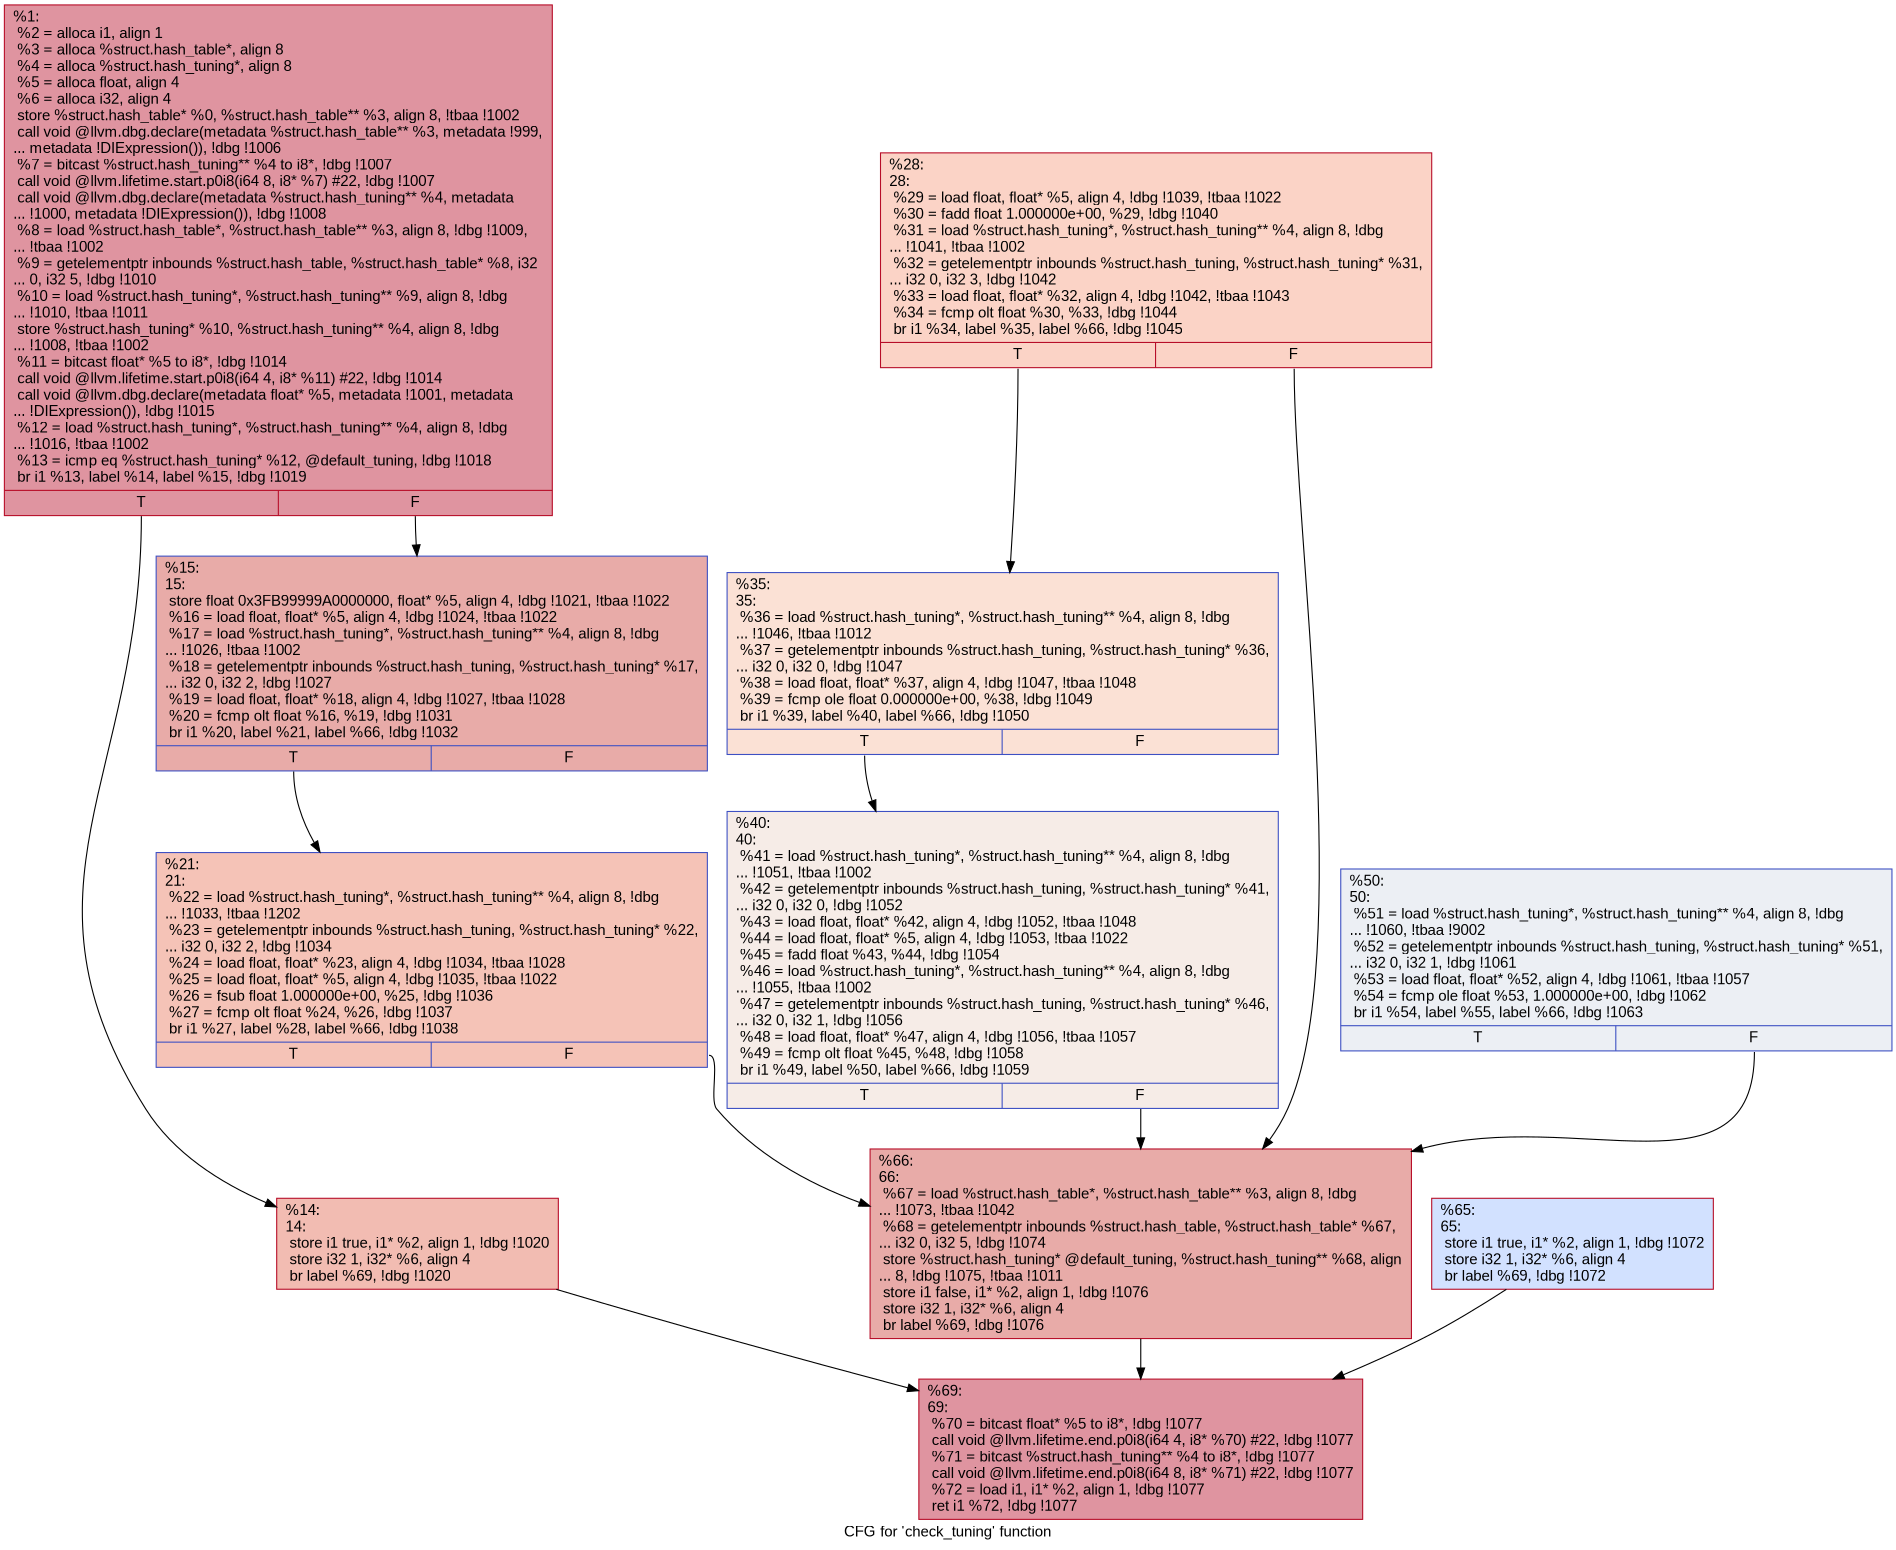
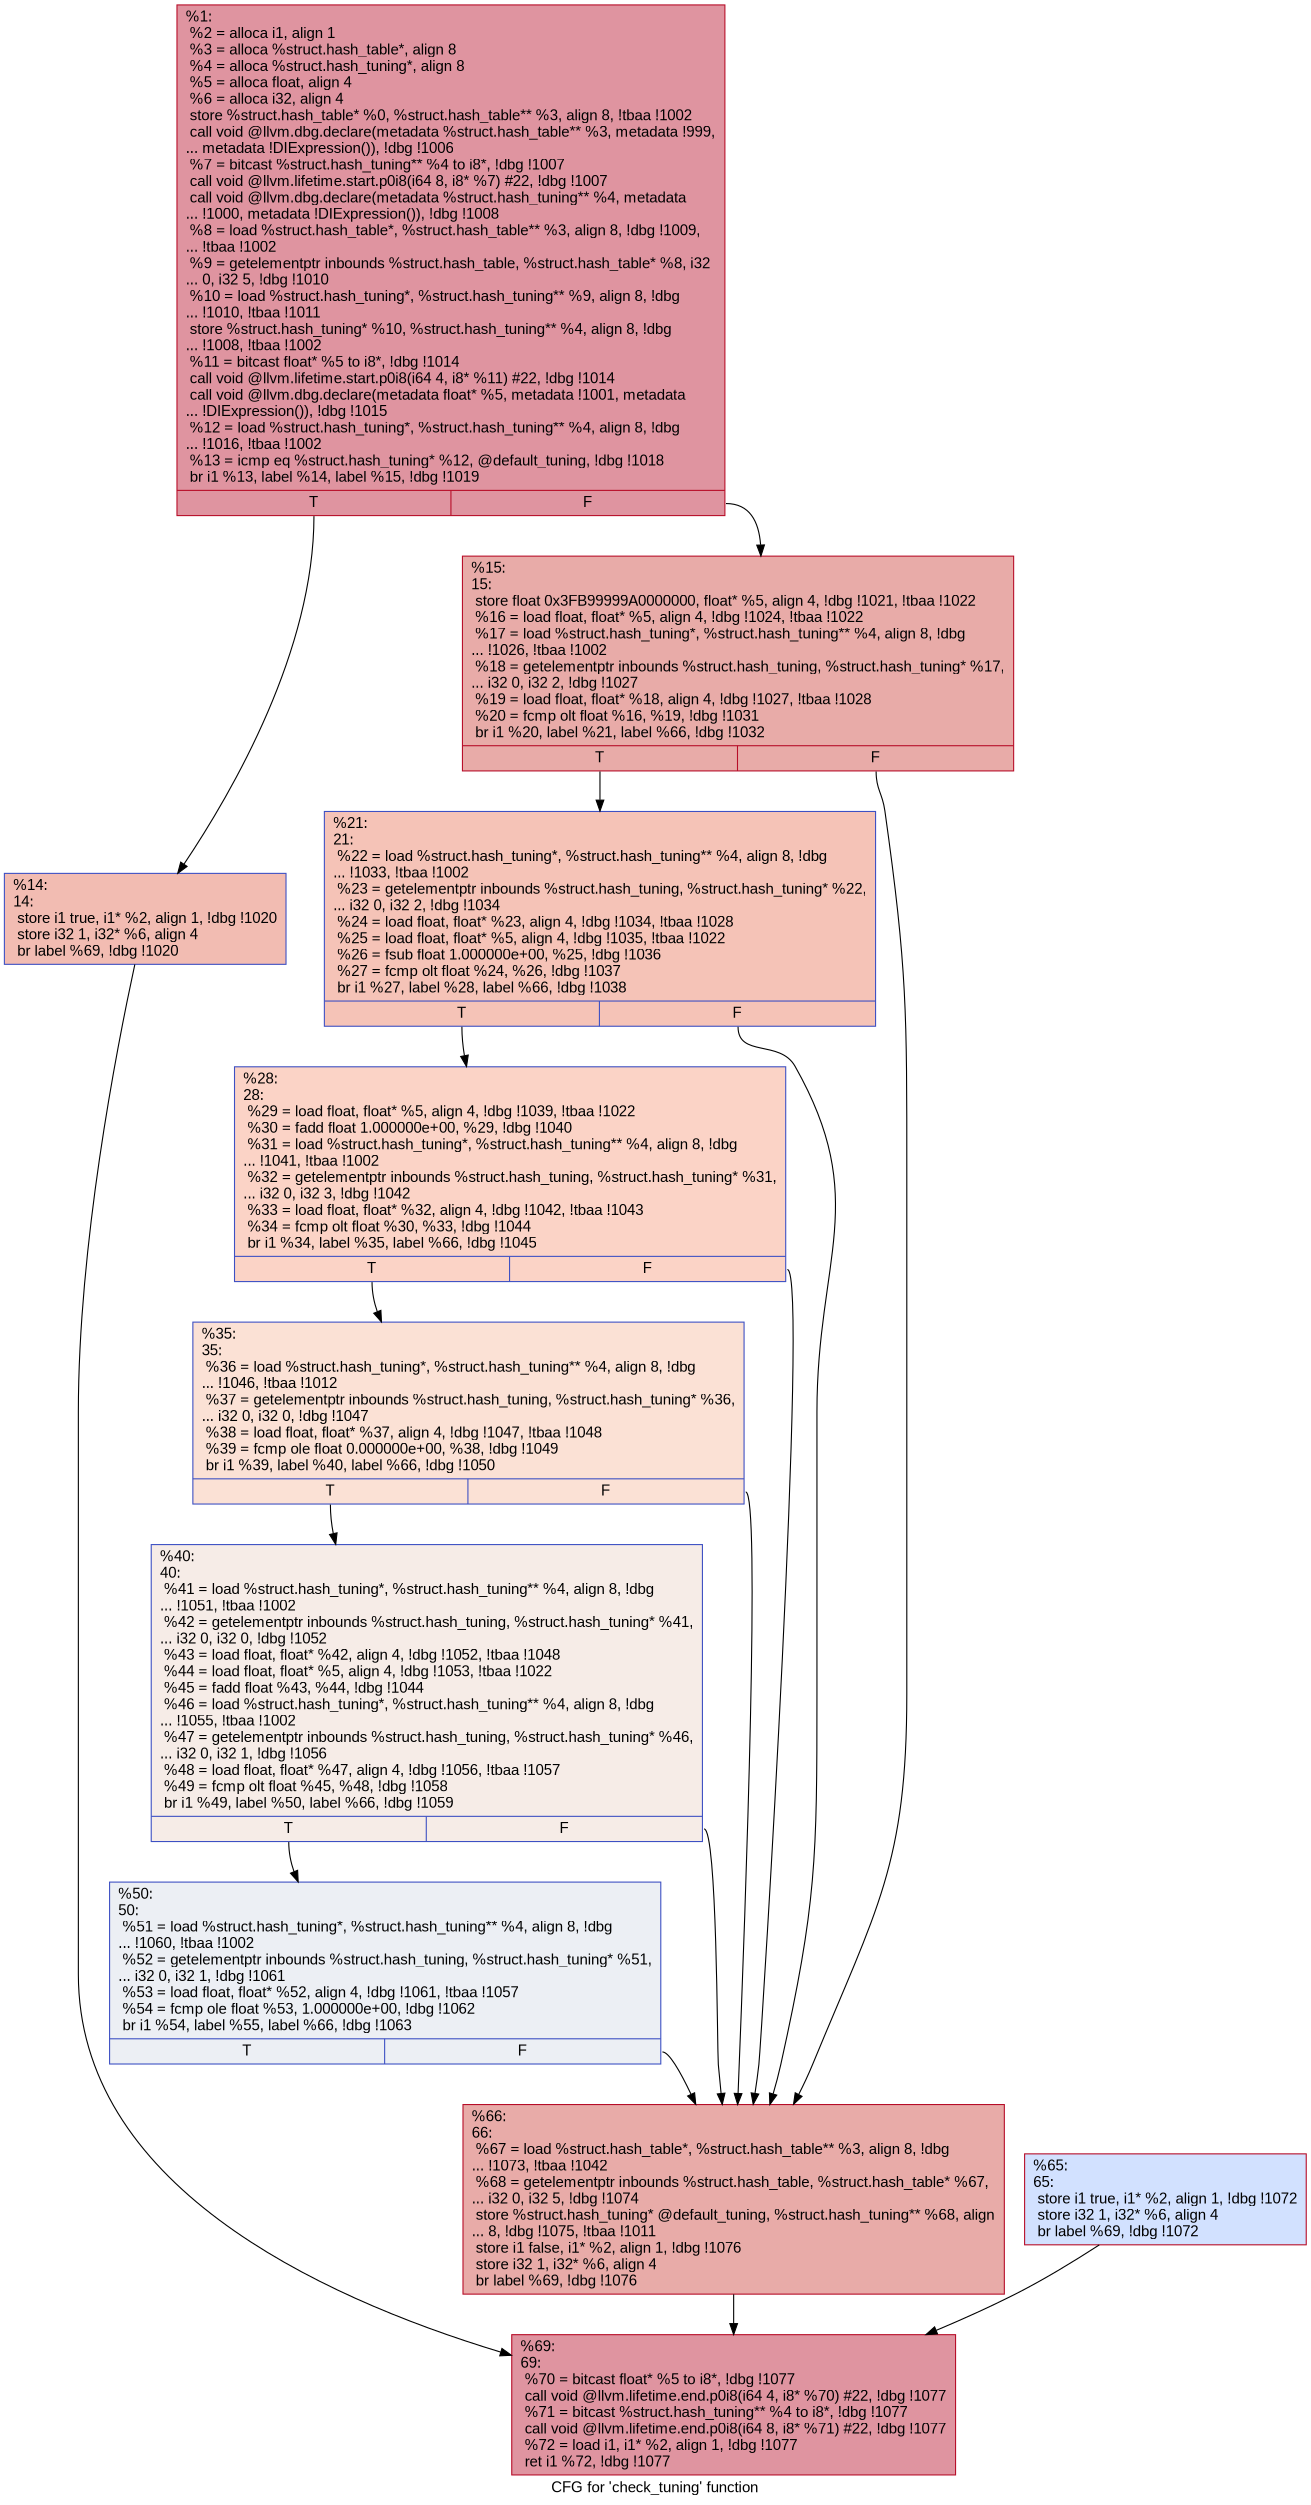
node "%28:": color #b70d28ff -> #3d50c3ff
node "%15:": color #3d50c3ff -> #b70d28ff
node "%21:": text "... !1033, !tbaa !1202" -> "... !1033, !tbaa !1002"
node "%50:": text "... !1060, !tbaa !9002" -> "... !1060, !tbaa !1002"
node "%40:": text "%45 = fadd float %43, %44, !dbg !1054" -> "%45 = fadd float %43, %44, !dbg !1044"
edge "%21:" -> "%28:": added
node "%14:": color #b70d28ff -> #3d50c3ff
edge "%15:" -> "%66:": added
edge "%35:" -> "%66:": added
edge "%40:" -> "%50:": added
